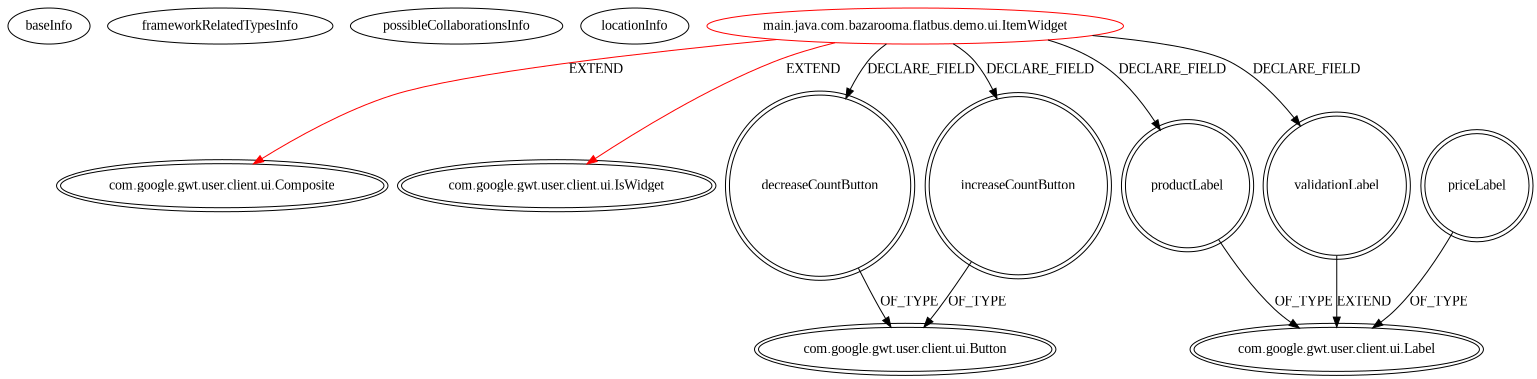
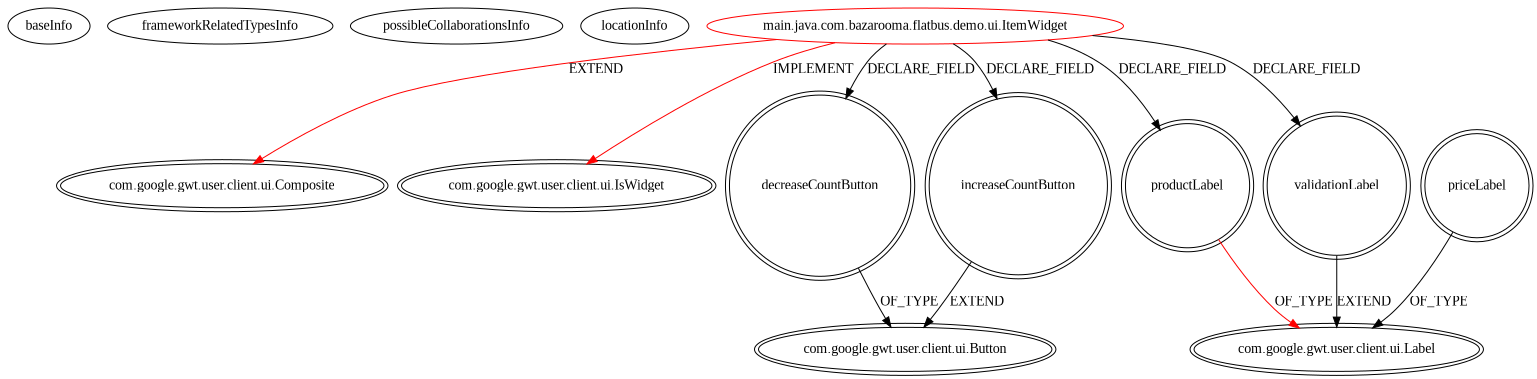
edge "main.java.com.bazarooma.flatbus.demo.ui.ItemWidget" -> "com.google.gwt.user.client.ui.IsWidget": label "EXTEND" -> "IMPLEMENT"
edge "productLabel" -> "com.google.gwt.user.client.ui.Label": color black -> red
edge "increaseCountButton" -> "com.google.gwt.user.client.ui.Button": label "OF_TYPE" -> "EXTEND"
